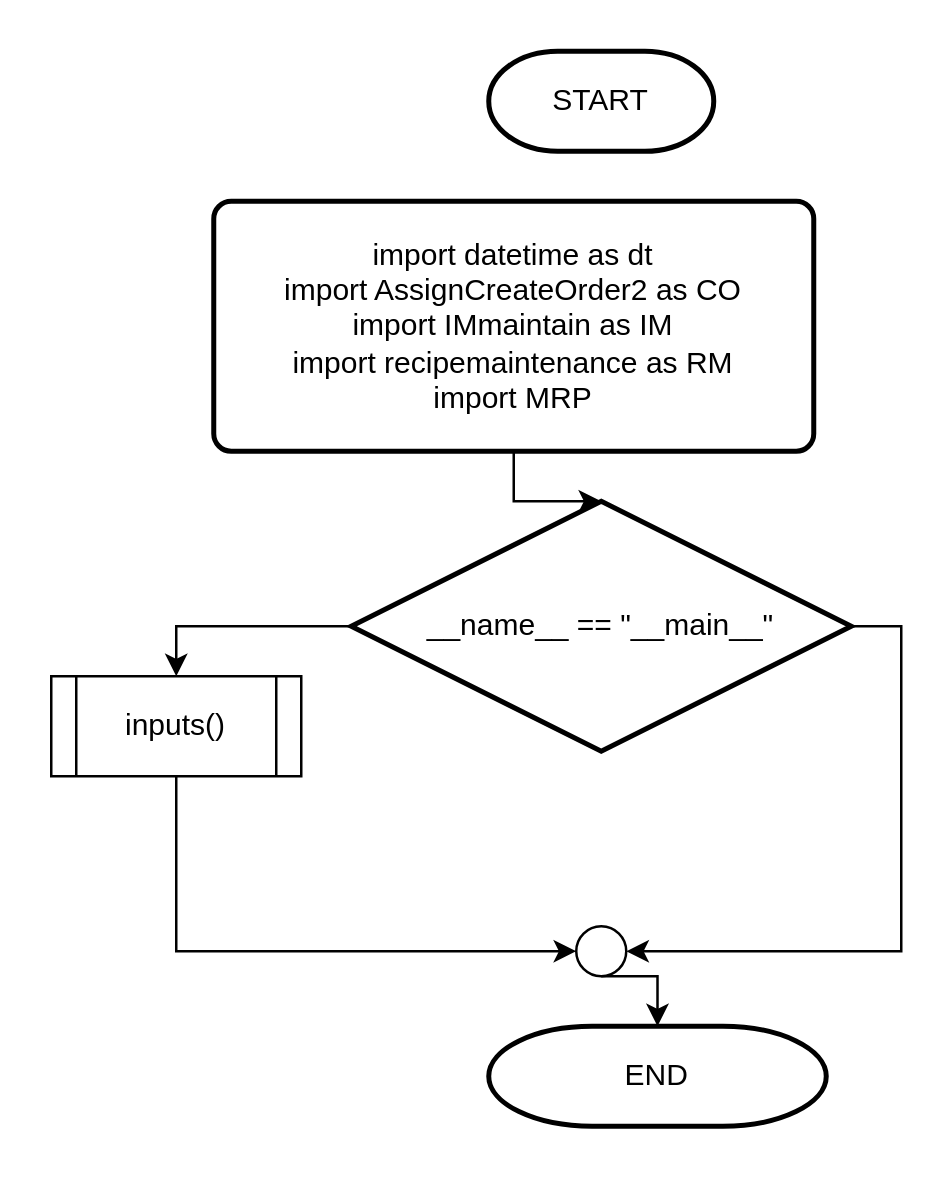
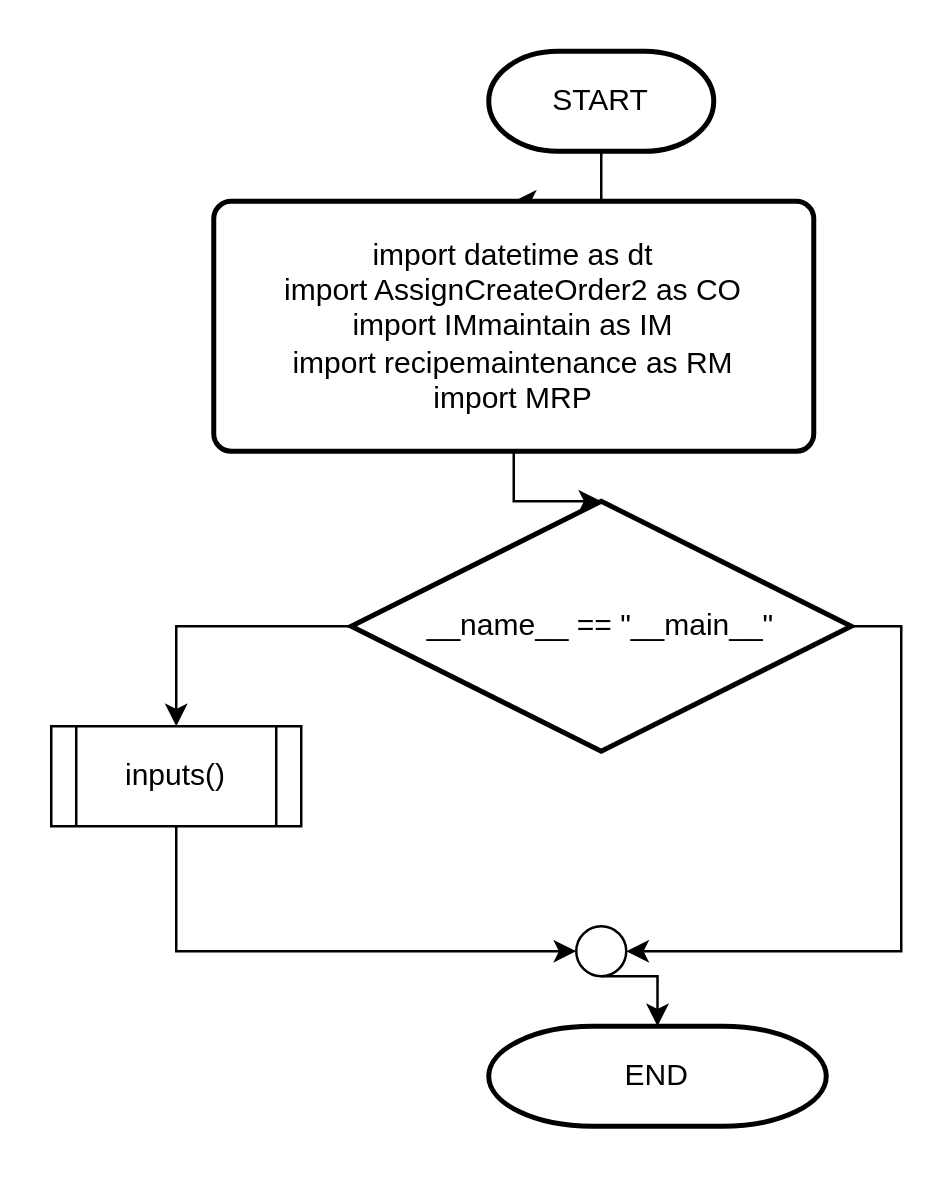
edge "START" -> "import datetime as dt import AssignCreateOrder2 as CO import IMmaintain as IM import recipemaintenance as RM import MRP": added
node "inputs()": moved (176, 726) -> (176, 776)
